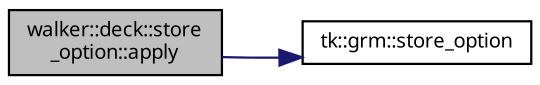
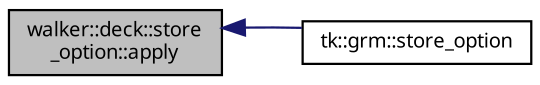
edge "walker::deck::store _option::apply" -> "tk::grm::store_option": reversed
